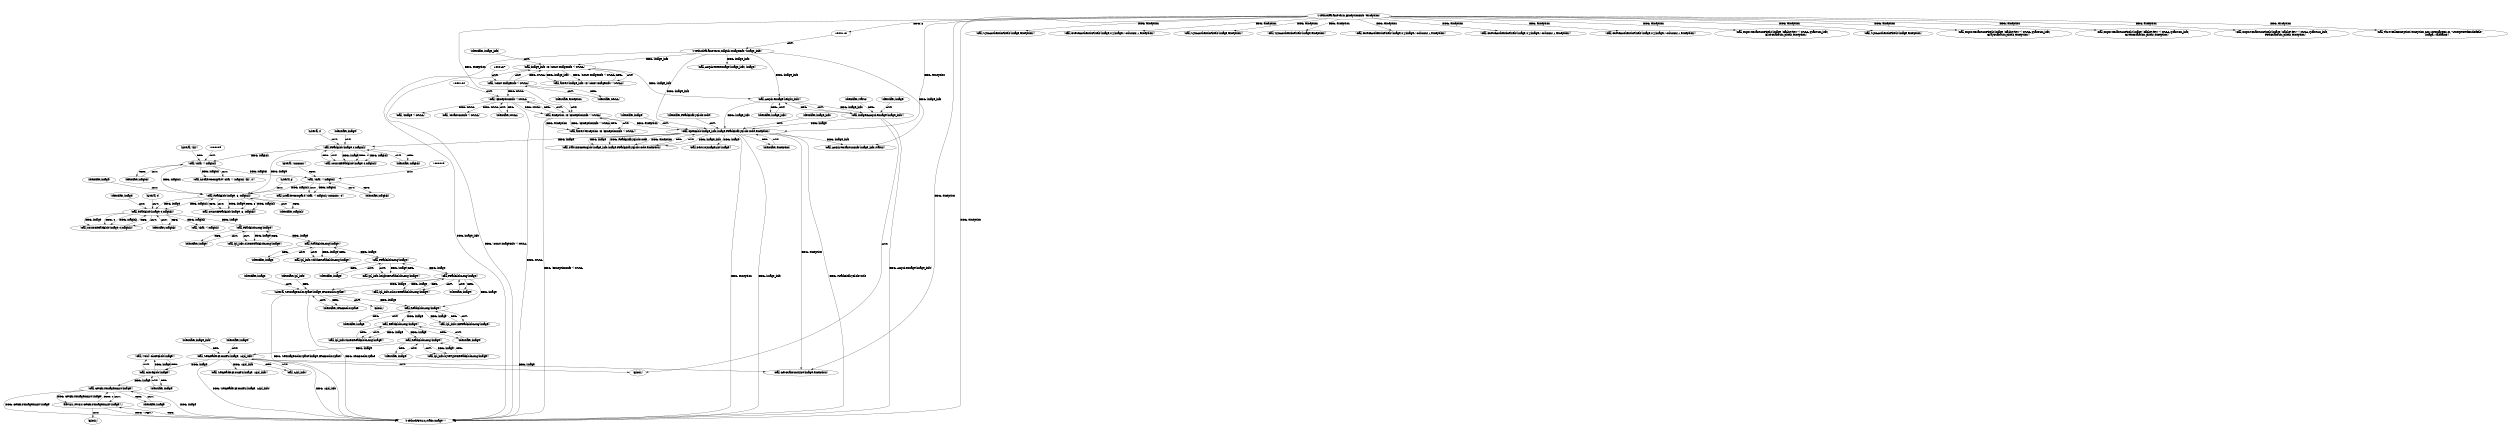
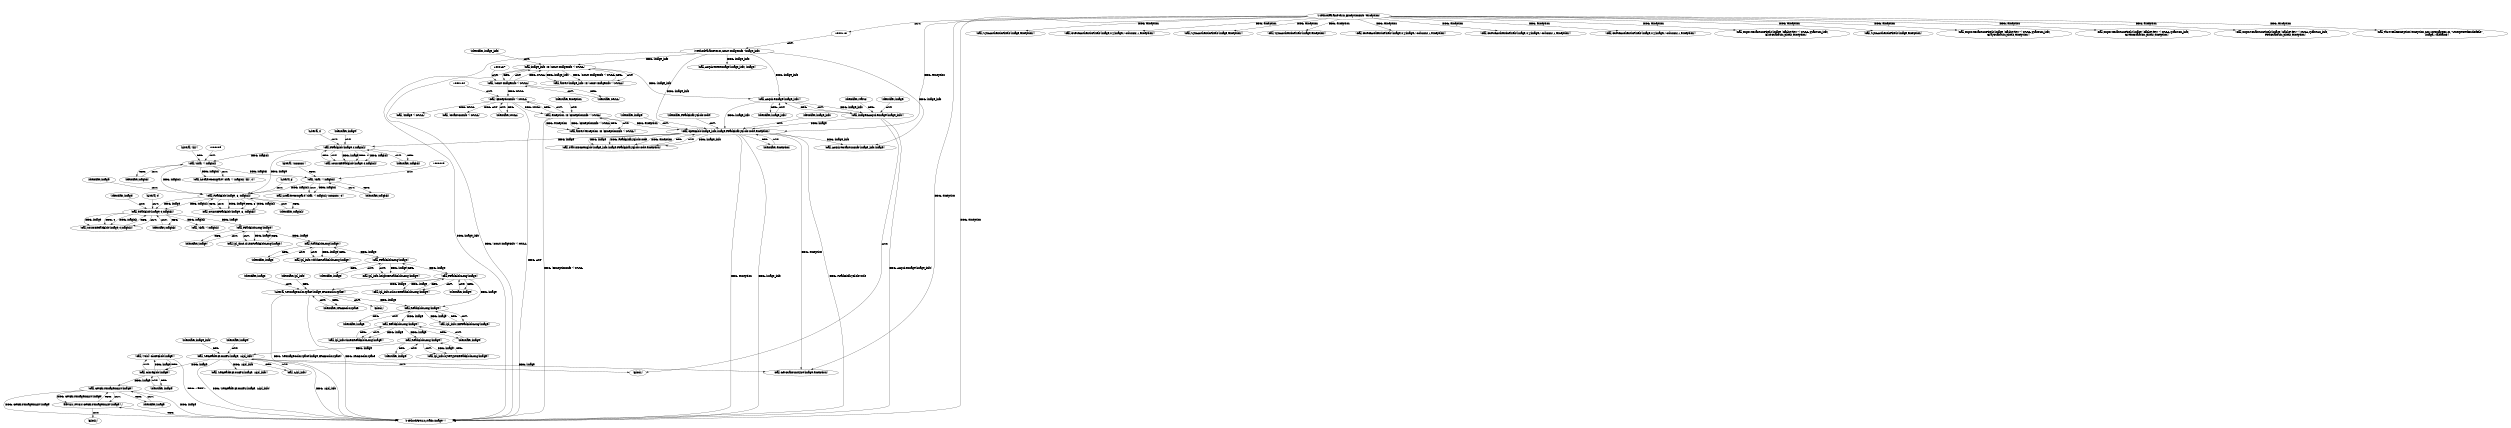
edge "(MethodParameterIn,ExceptionInfo *exception)" -> "(Call,exception != (ExceptionInfo *) NULL)": removed, label "DDG: exception"
edge "(MethodParameterIn,ExceptionInfo *exception)" -> "1000113": label "DDG: 8" -> "AST: "
node "(MethodParameterIn,magick ImageInfo *image_info)": label "(MethodParameterIn,magick ImageInfo *image_info)" -> "(MethodParameterIn,const ImageInfo *image_info)"
edge "(Call,image_info != (const ImageInfo *) NULL)" -> "(Call,(const ImageInfo *) NULL)": added, label "CFG:"
node "(Call,AcquireImage(height_info))": label "(Call,AcquireImage(height_info))" -> "(Call,AcquireImage(image_info))"
edge "(Call,(ExceptionInfo *) NULL)" -> "(Call,(QuantumInfo *) NULL)": label "DDG: NULL" -> "DDG: AST"
node "(Call,DestroyImageList(image))": removed
node "(Call,AcquireQuantumInfo(image_info,status))": label "(Call,AcquireQuantumInfo(image_info,status))" -> "(Call,AcquireQuantumInfo(image_info,image))"
node "(Call,ipl_info.size=ReadBlobLong(image))": label "(Call,ipl_info.size=ReadBlobLong(image))" -> "(Call,ipl_time.size=ReadBlobLong(image))"
edge "(Call,(ExceptionInfo *) NULL)" -> "(MethodReturn,static Image *)": label "DDG: NULL" -> "DDG: AST"
edge "(Return,return(GetFirstImageInList(image));)" -> "(Call,GetFirstImageInList(image))": label "DDG: 4" -> "CFG: "
edge "(Return,return(GetFirstImageInList(image));)" -> "(MethodReturn,static Image *)": now "(Call,(void) CloseBlob(image))" -> "(MethodReturn,static Image *)"
